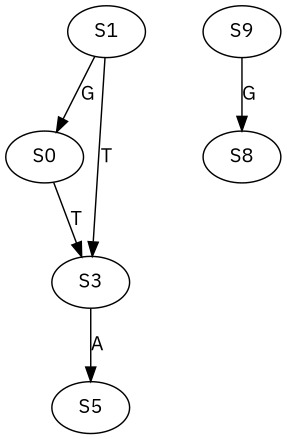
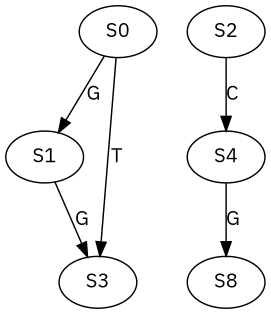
node "S2": added
node "S9": label "S9" -> "S4"
edge "S1" -> "S0": reversed
edge "S1" -> "S3": label "T" -> "G"
node "S5": removed
